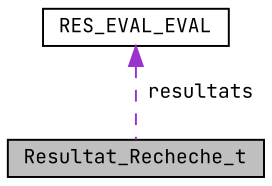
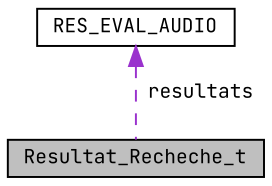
node "RES_EVAL_EVAL": label "RES_EVAL_EVAL" -> "RES_EVAL_AUDIO"
